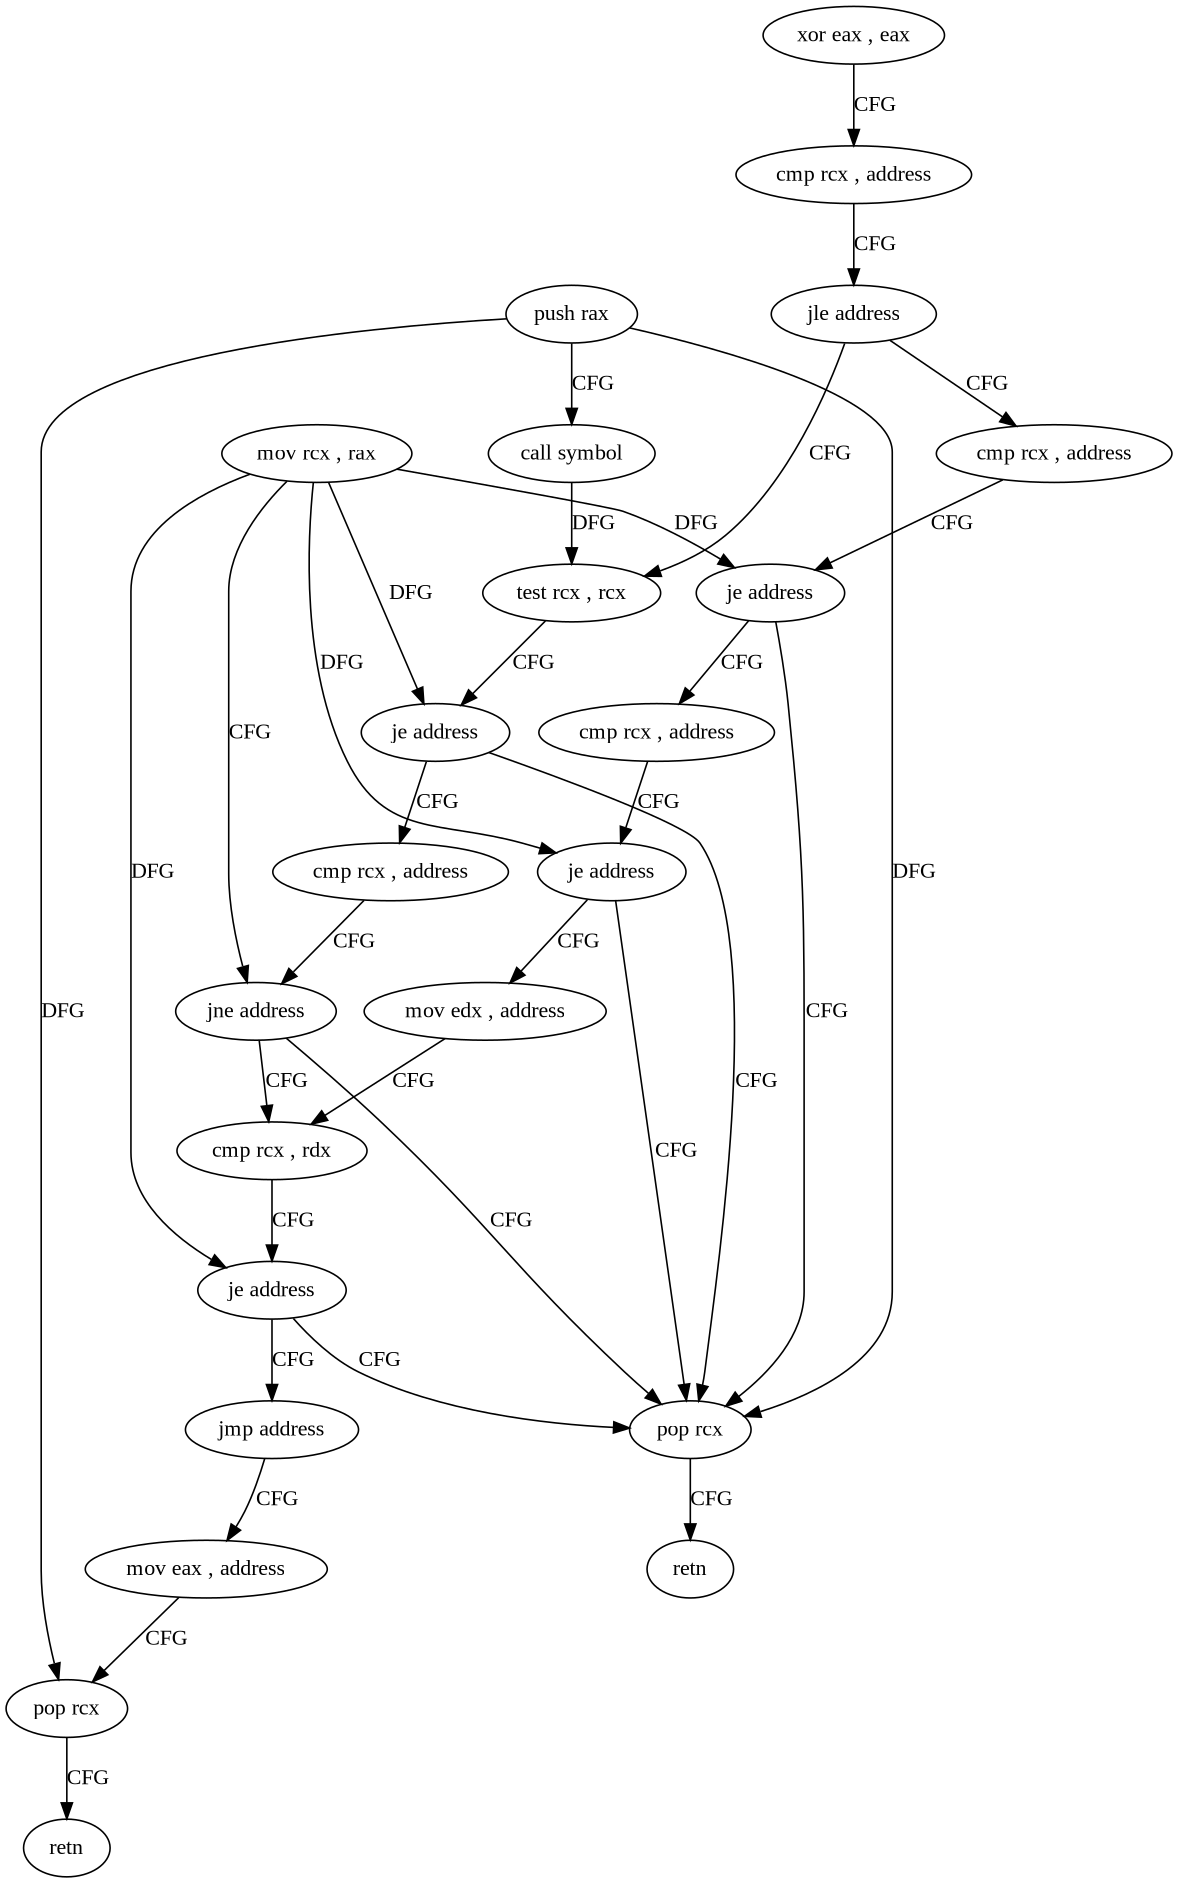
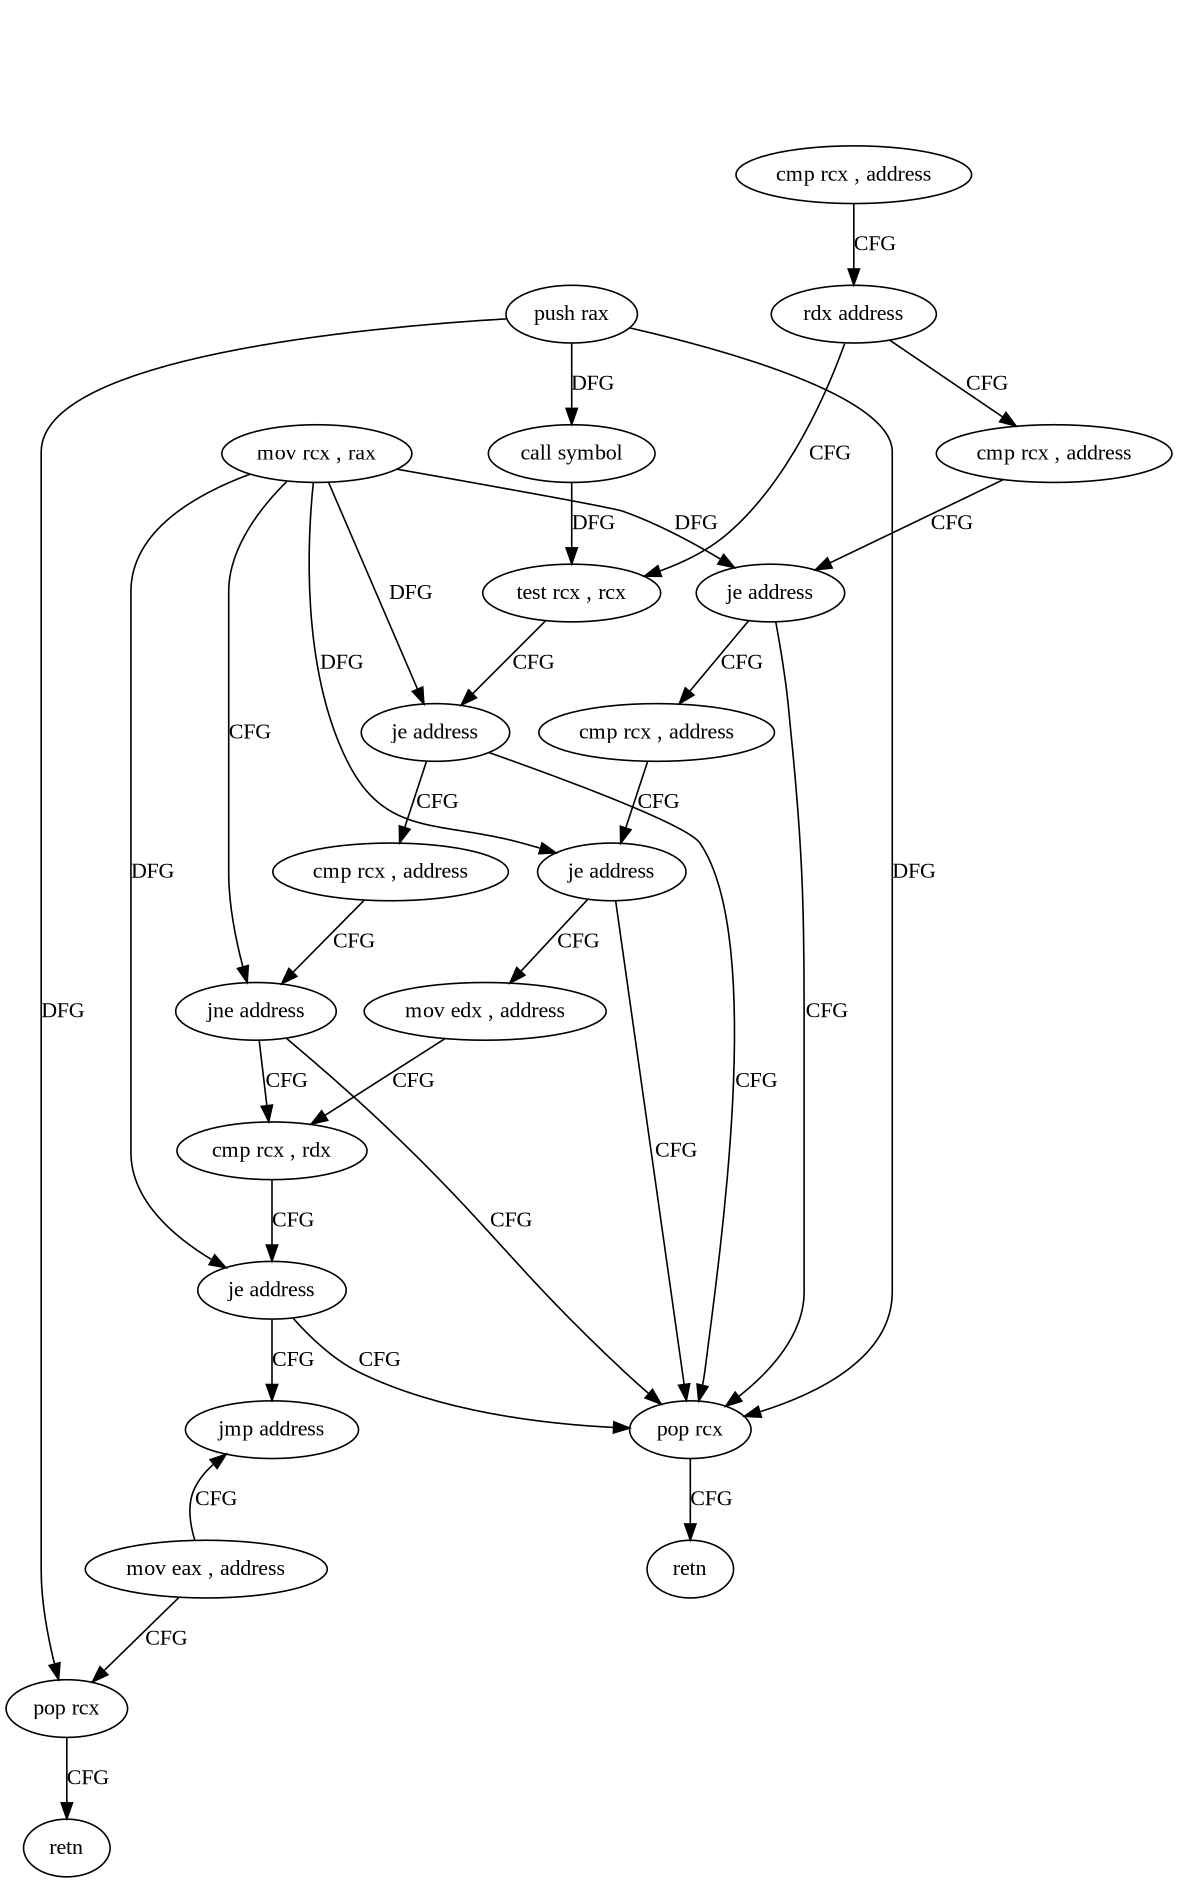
node "xor eax , eax": removed
node "jle address": label "jle address" -> "rdx address"
edge "push rax" -> "call symbol": label "CFG" -> "DFG"
edge "jmp address" -> "mov eax , address": reversed
